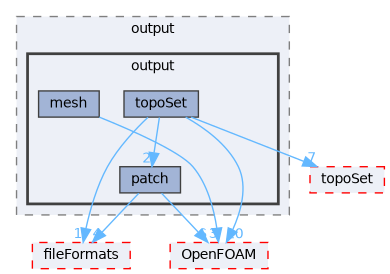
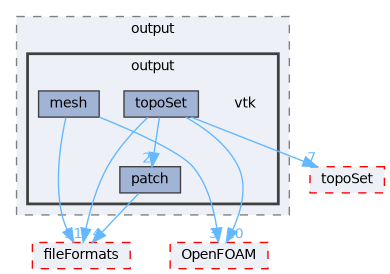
node "vtk": added
edge "mesh" -> "fileFormats": added
edge "patch" -> "OpenFOAM": removed
